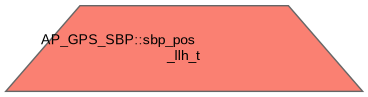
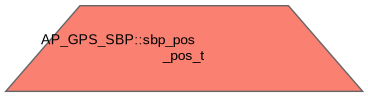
node "AP_GPS_SBP::sbp_pos _llh_t": label "AP_GPS_SBP::sbp_pos _llh_t" -> "AP_GPS_SBP::sbp_pos _pos_t"
